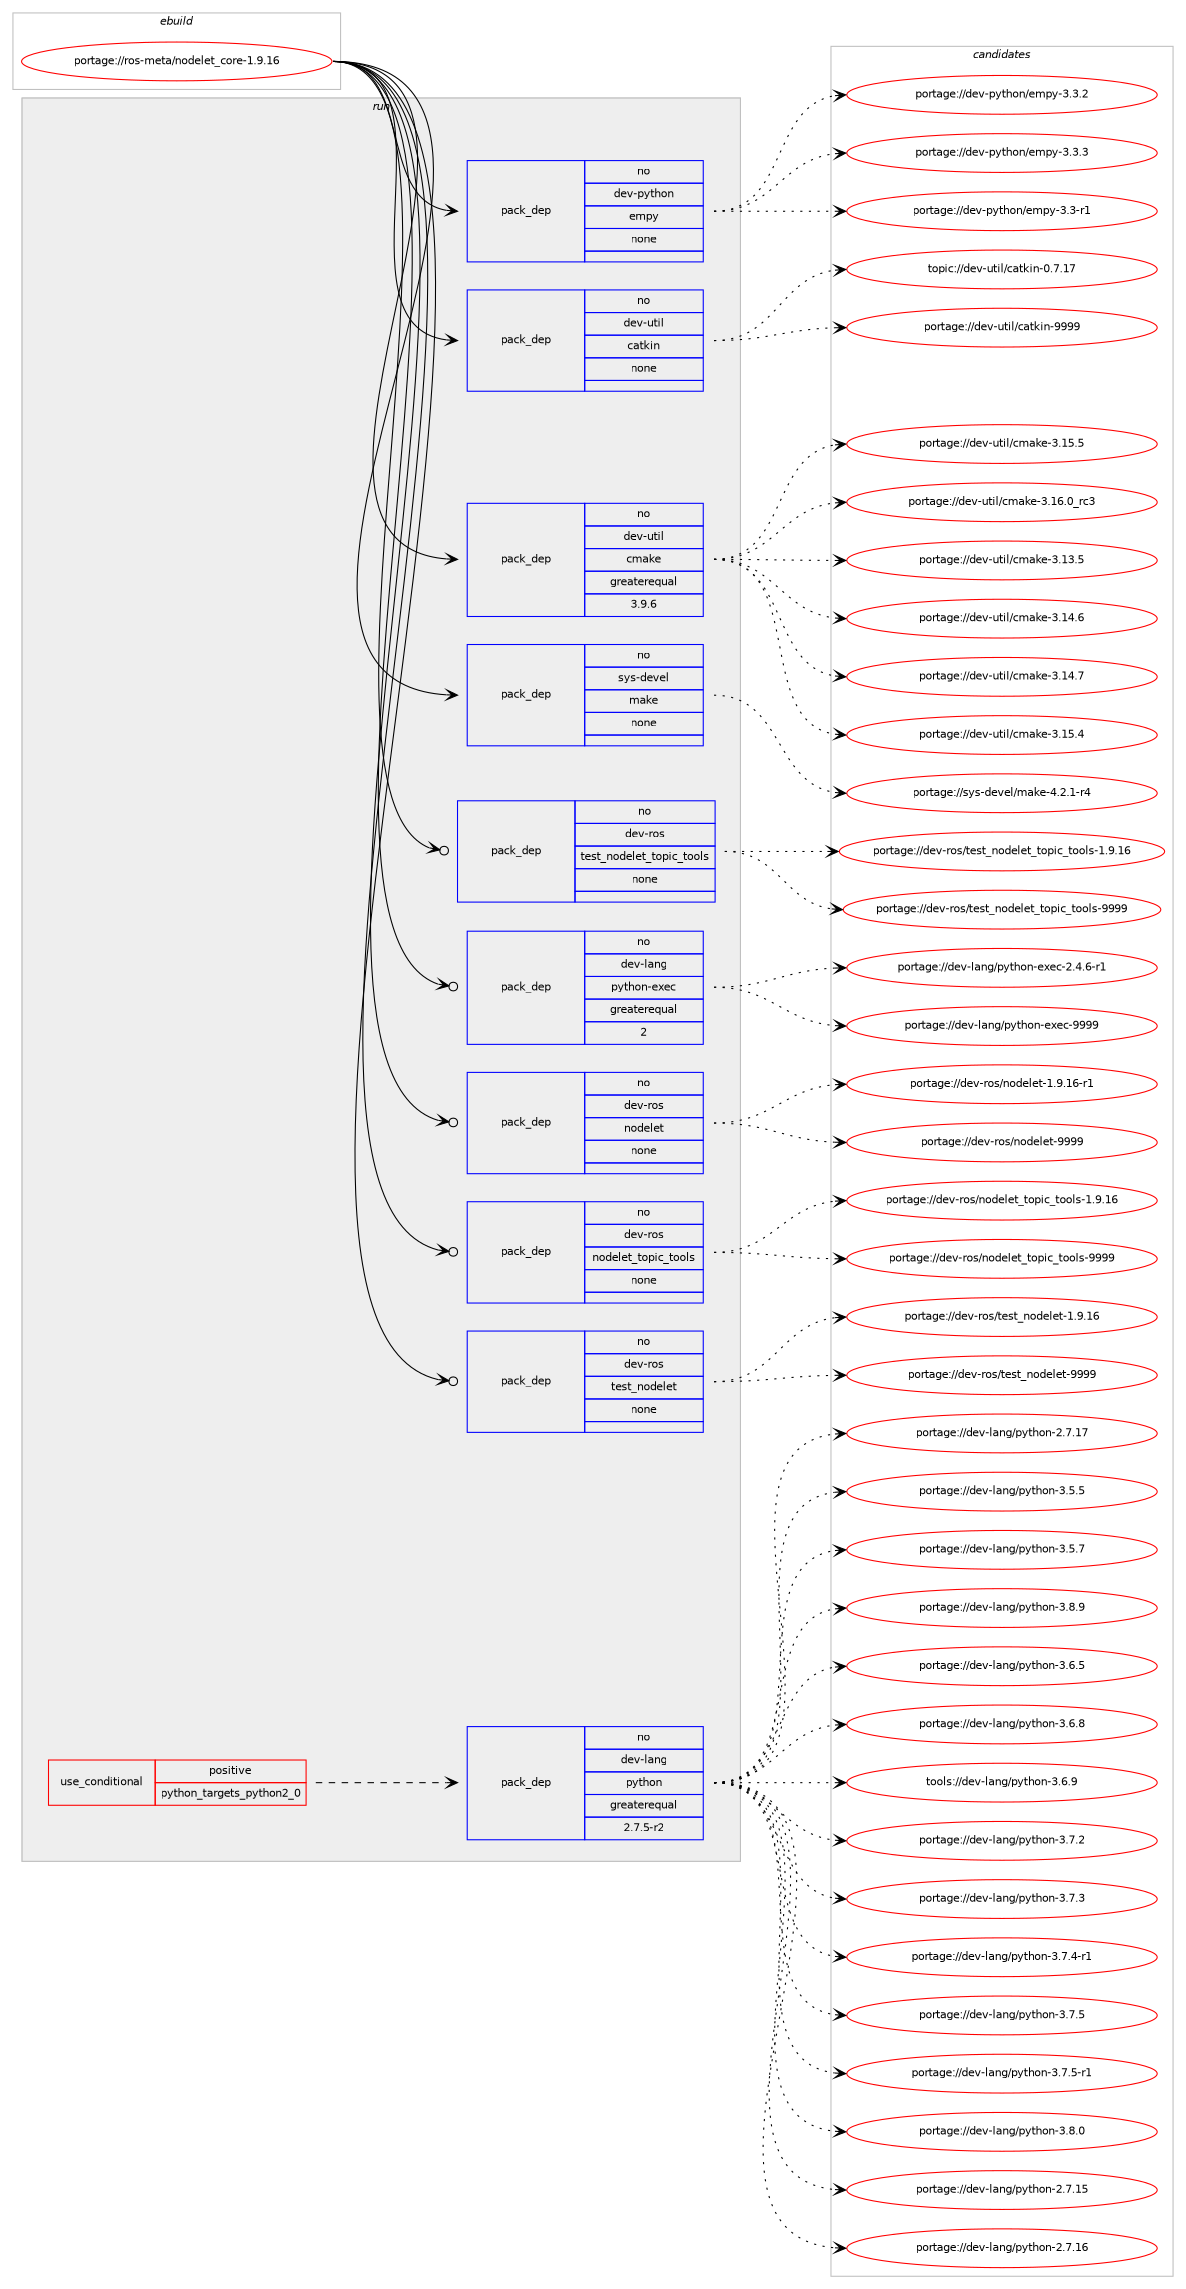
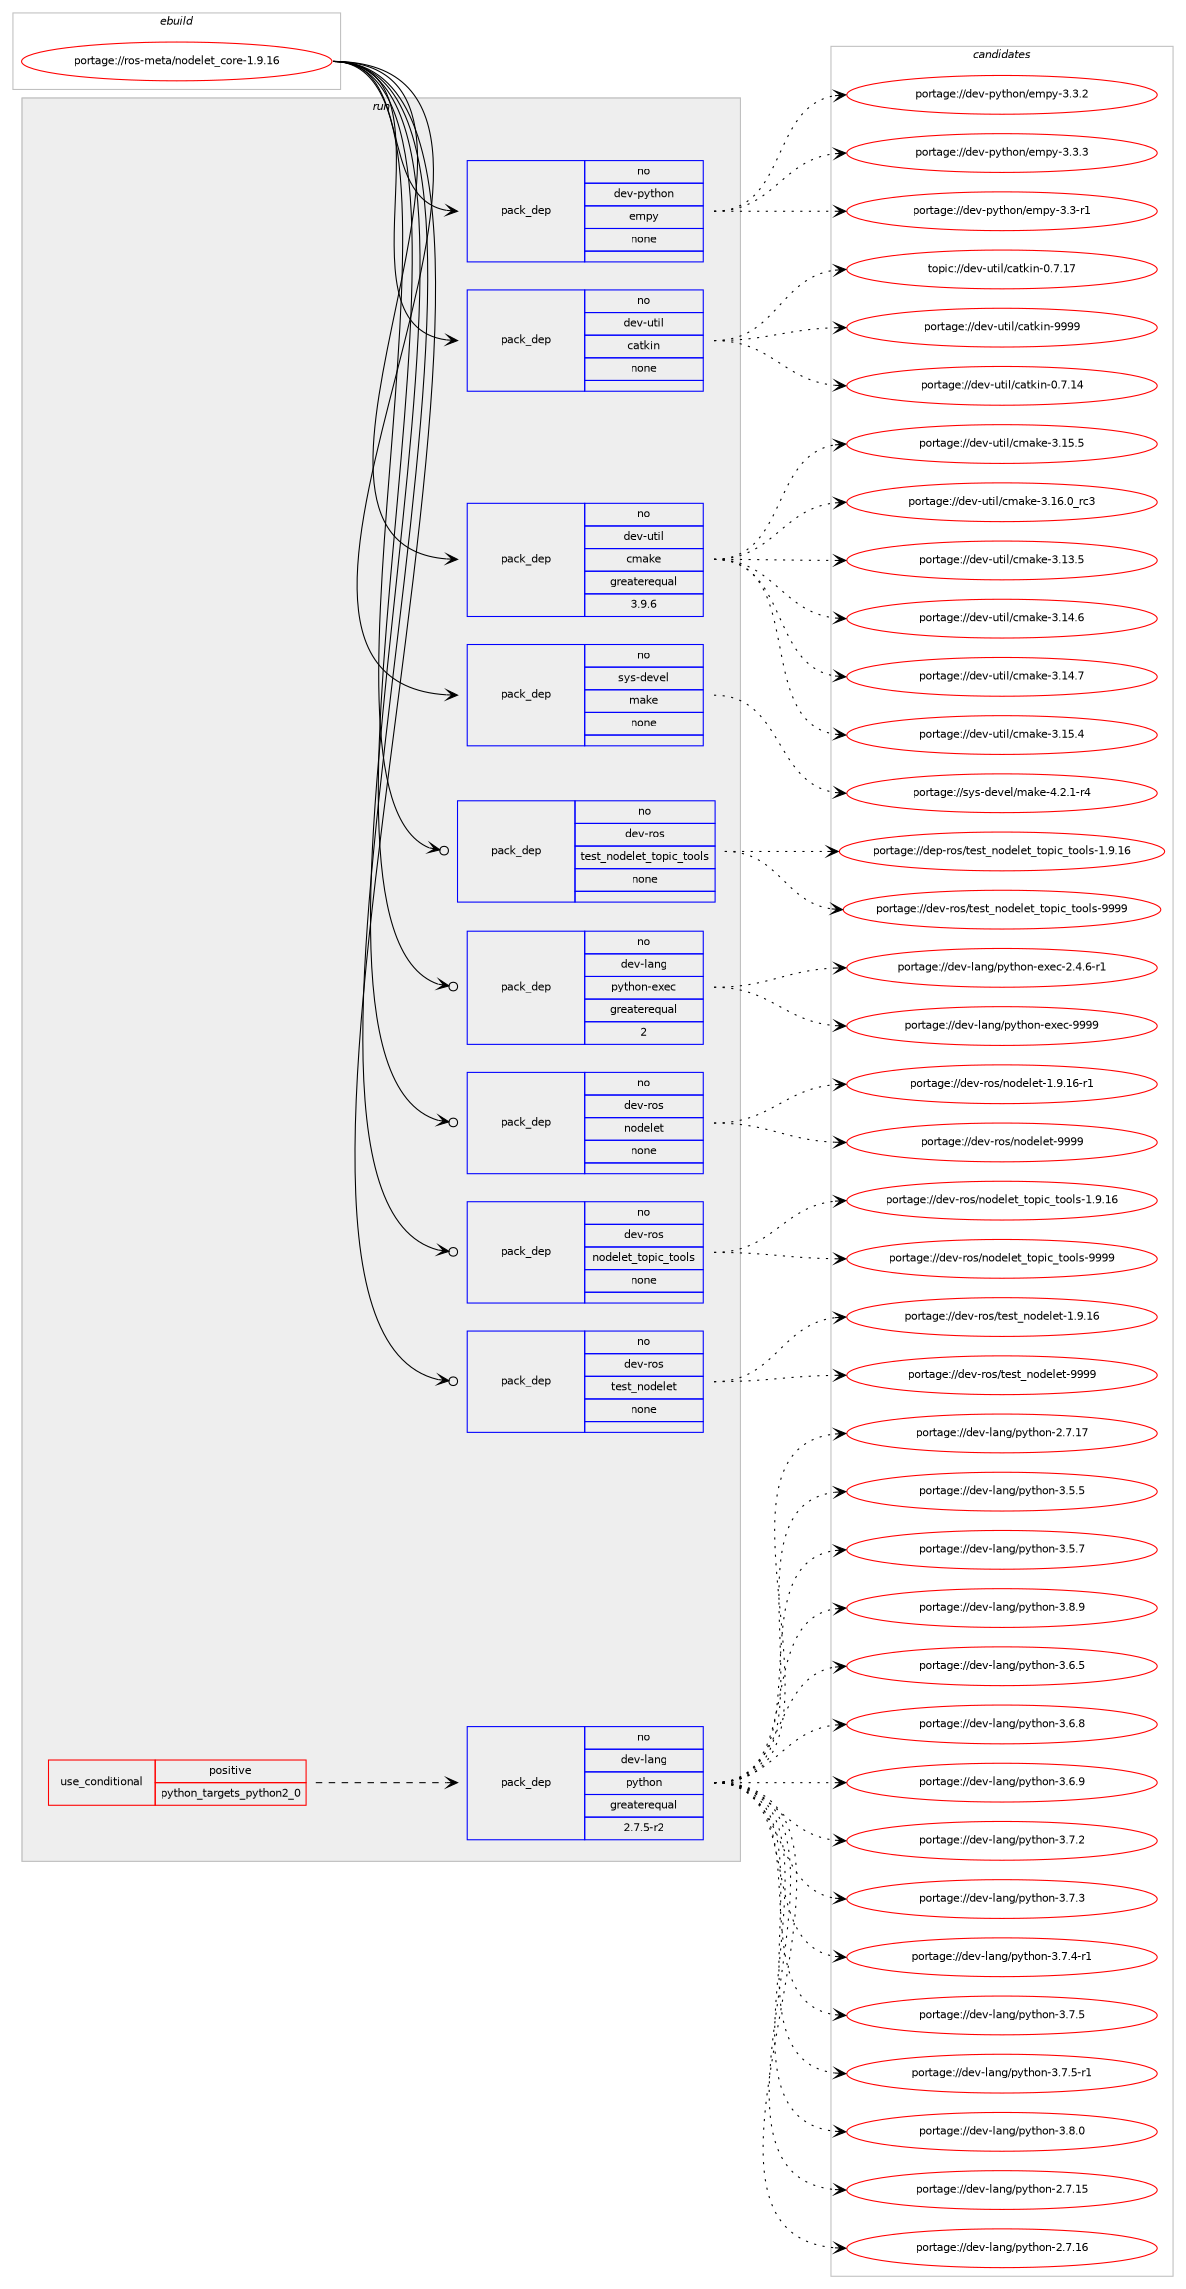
node "portage://dev-util/catkin-0.7.14": added
node "portage://dev-ros/test_nodelet_topic_tools-1.9.16": label "portage://dev-ros/test_nodelet_topic_tools-1.9.16" -> "portage://dep-ros/test_nodelet_topic_tools-1.9.16"
node "tools://dev-lang/python-3.6.9": label "tools://dev-lang/python-3.6.9" -> "portage://dev-lang/python-3.6.9"
